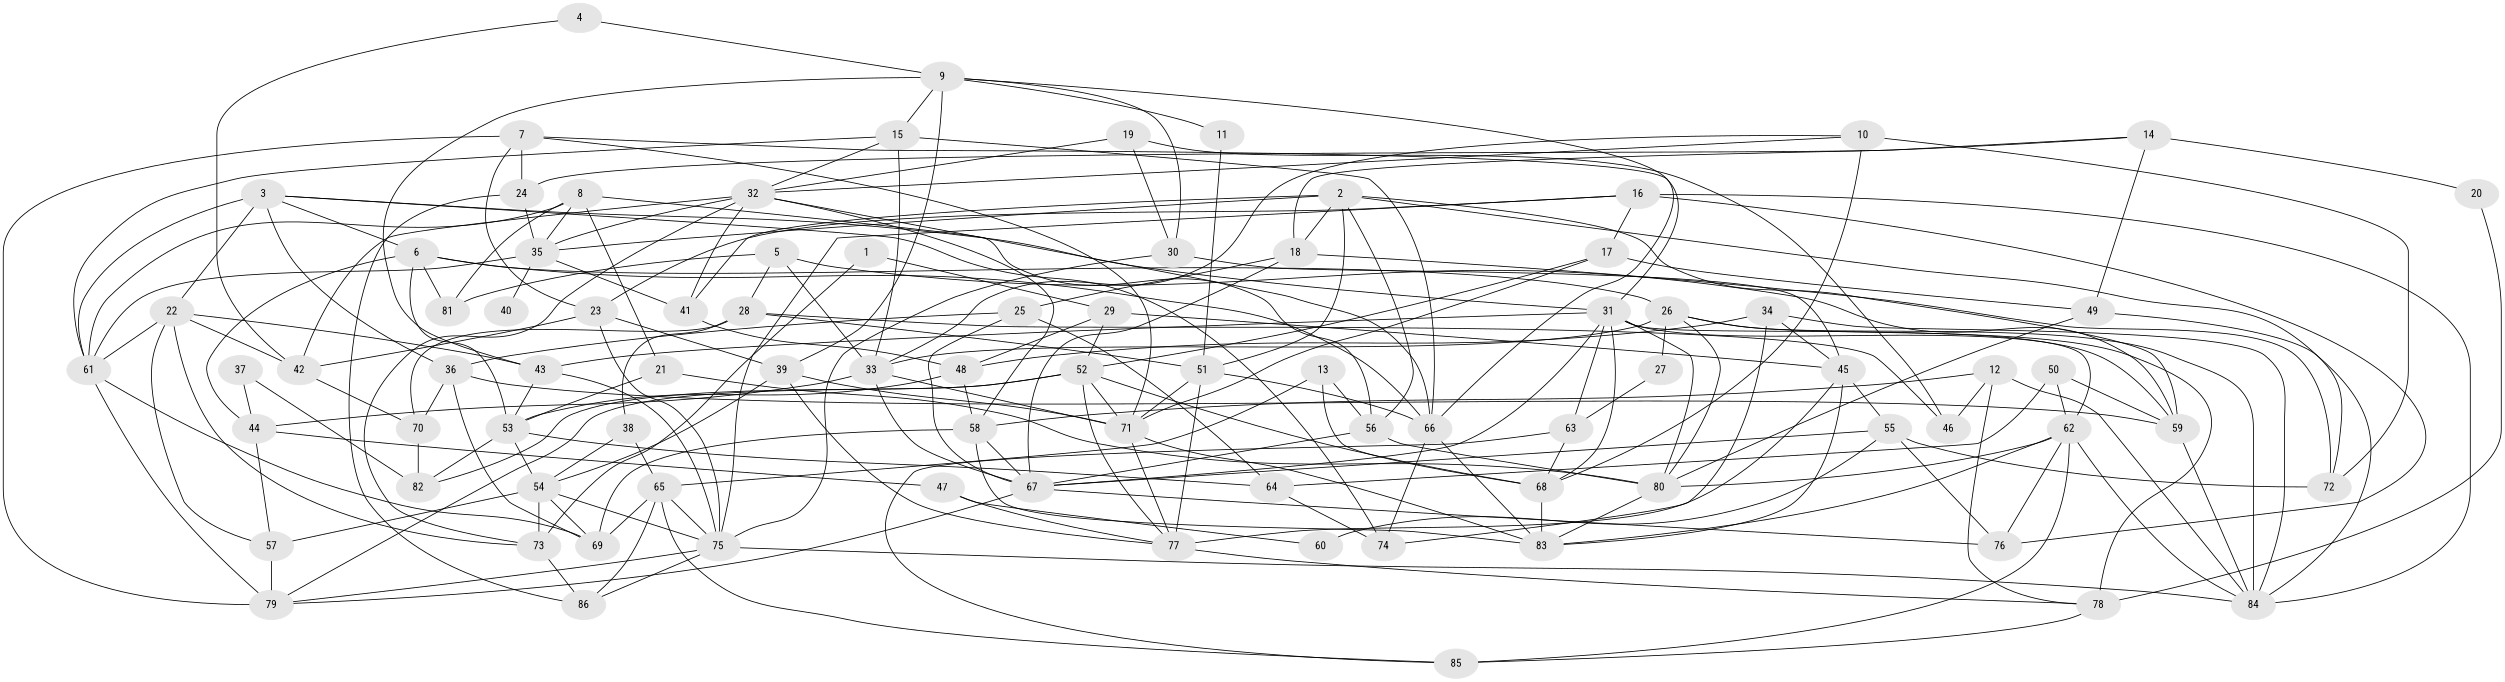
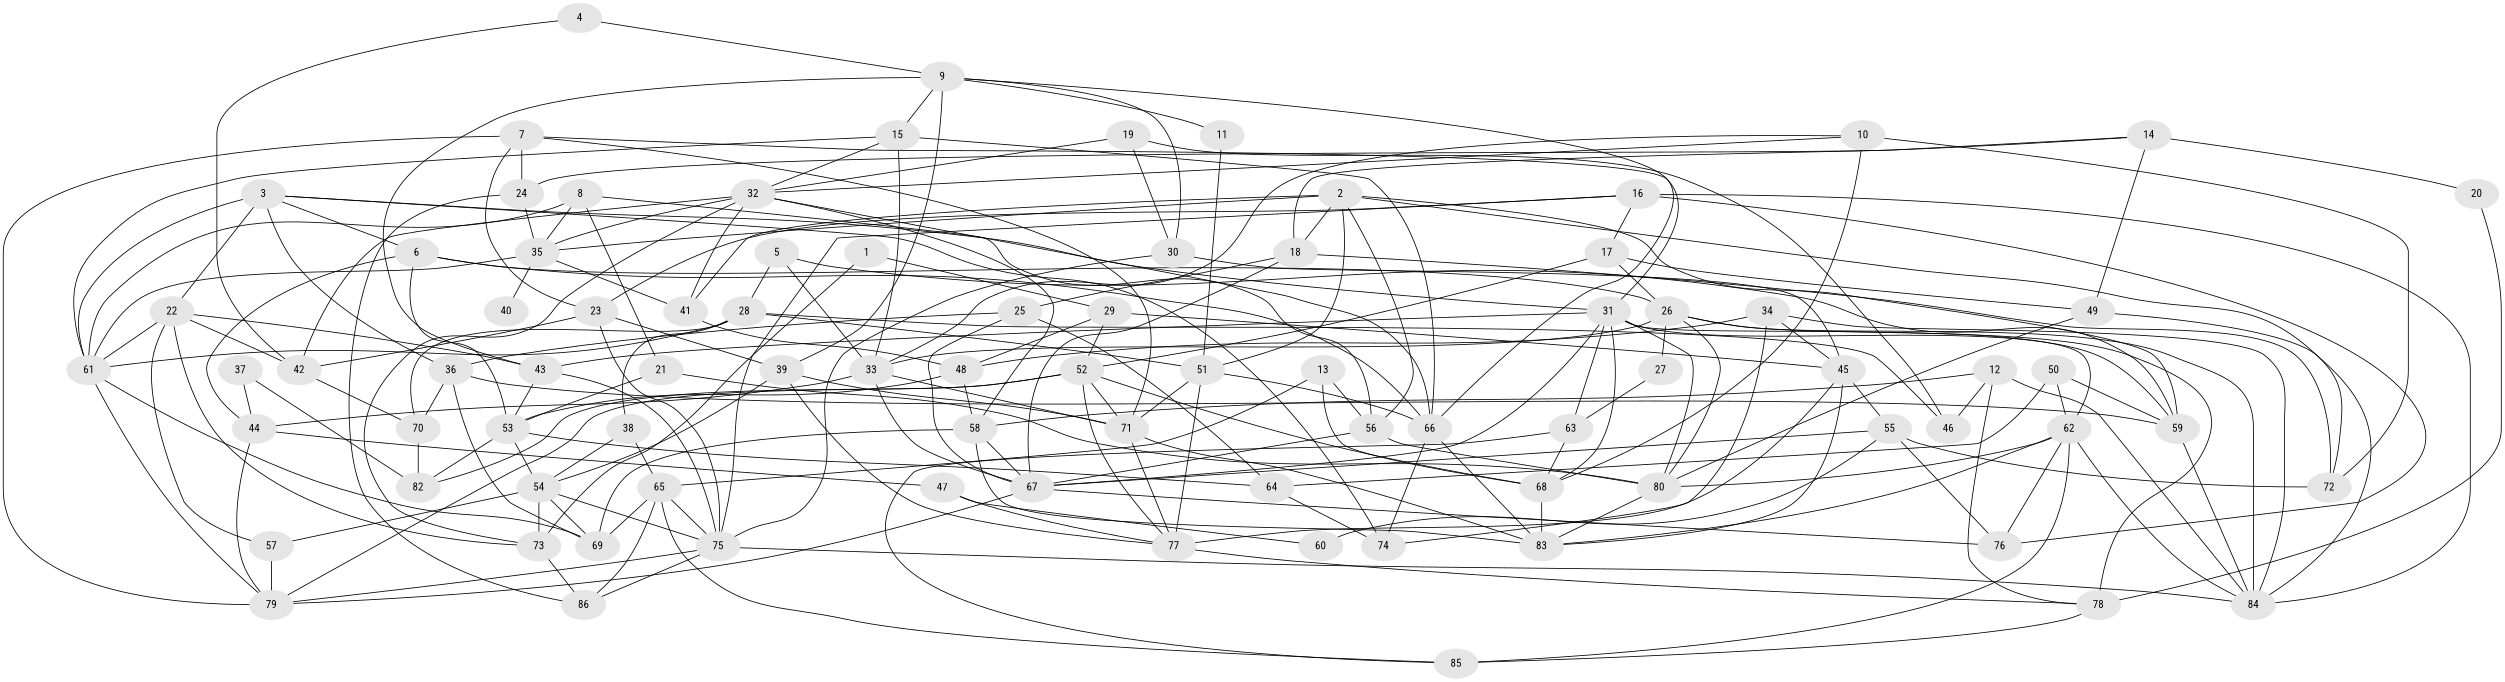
node "81": removed
edge "17" -- "71": now "17" -- "26"
edge "28" -- "61": added
edge "44" -- "57": now "44" -- "79"
